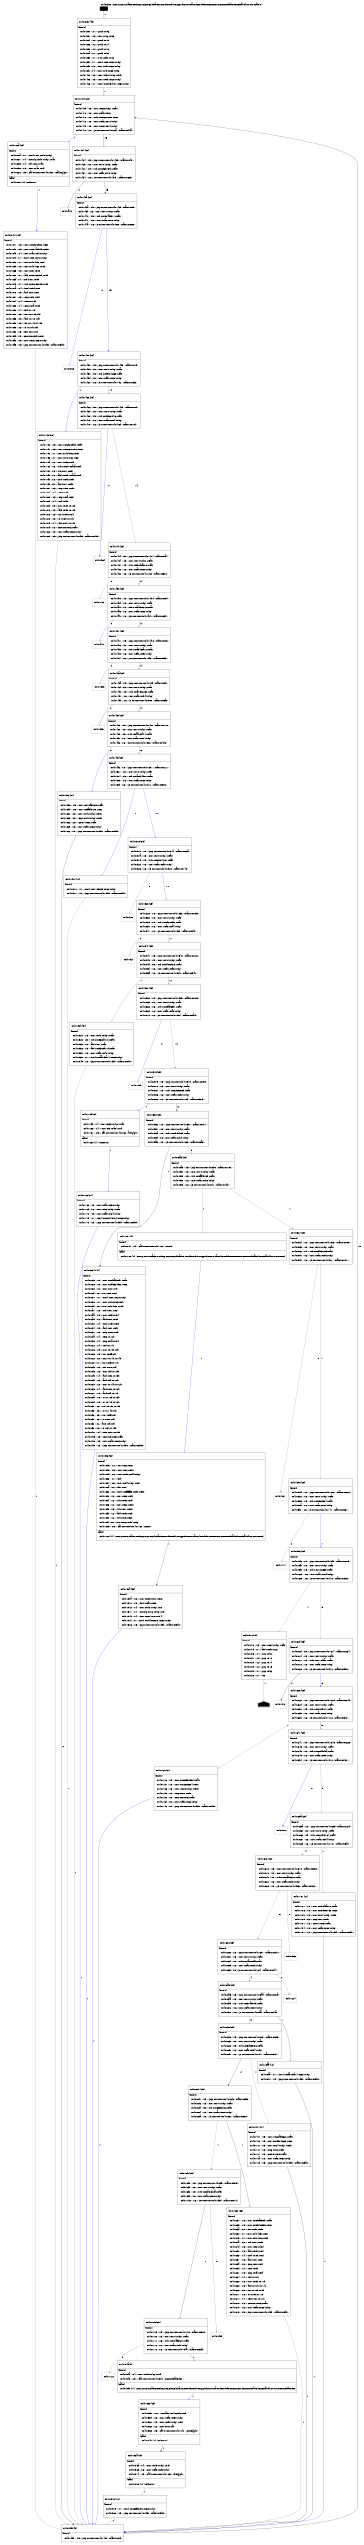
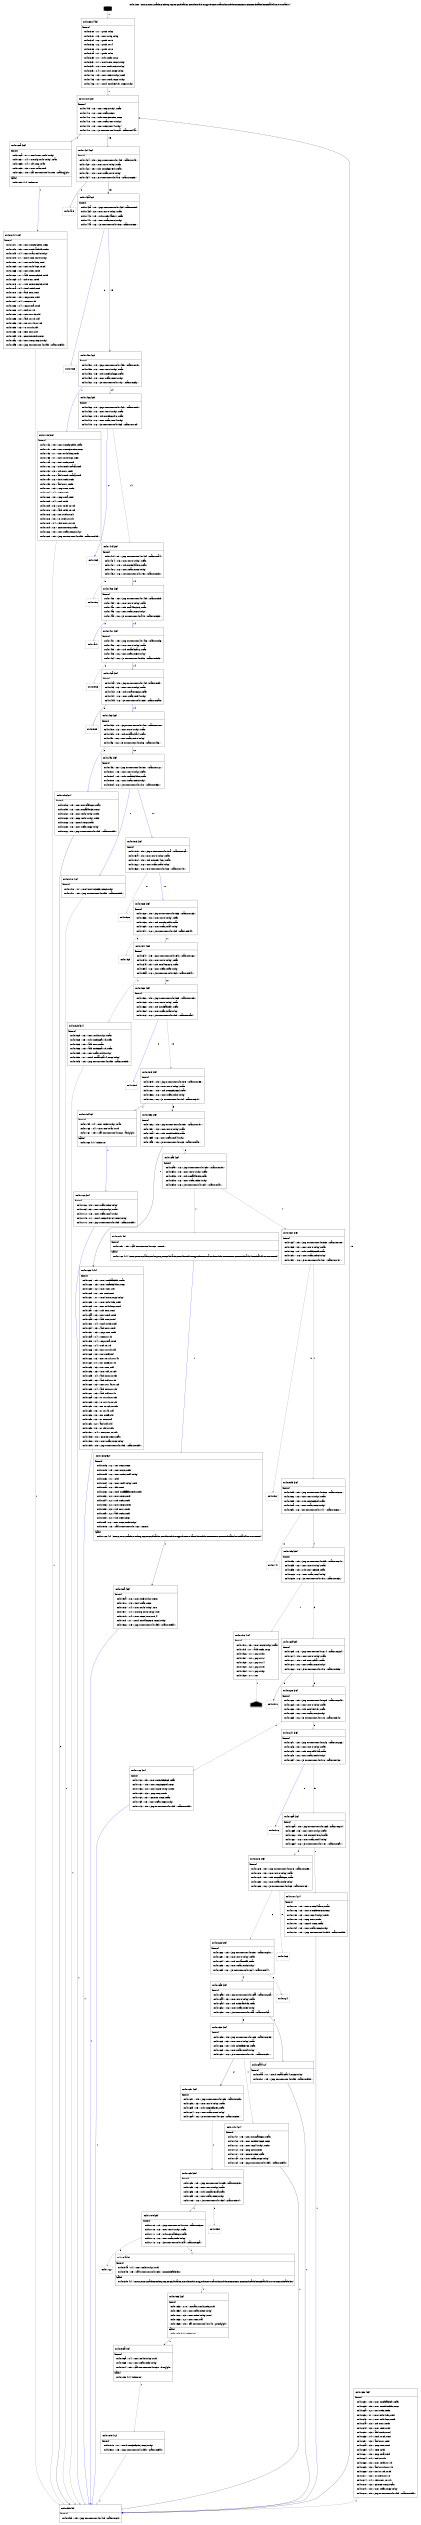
edge "0x4016d7 [25]" -> "0x401c30 [83]": removed, label "1"
